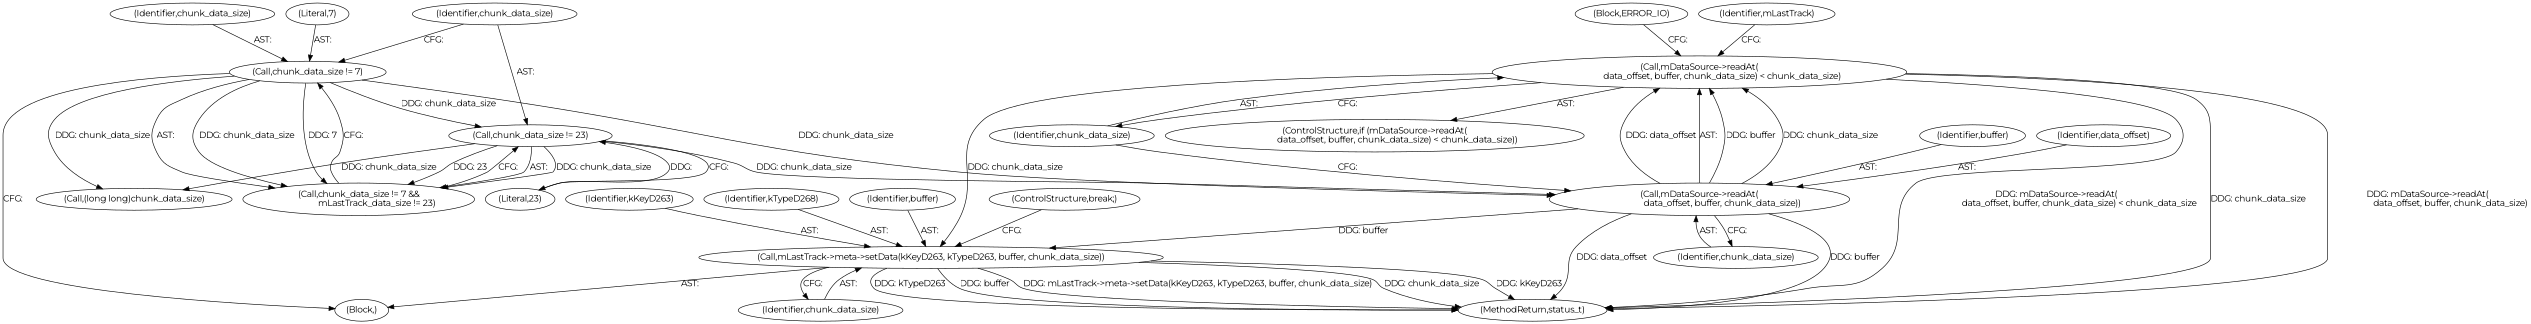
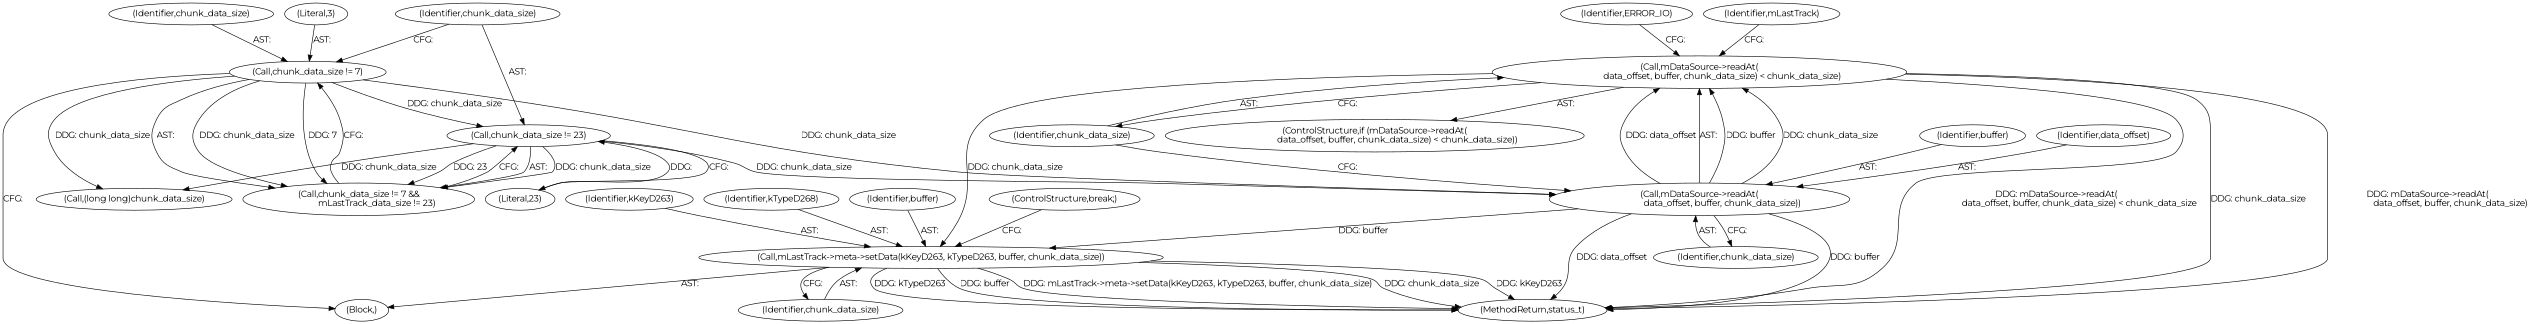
node "(Literal,7)": label "(Literal,7)" -> "(Literal,3)"
node "(Block,ERROR_IO)": label "(Block,ERROR_IO)" -> "(Identifier,ERROR_IO)"
